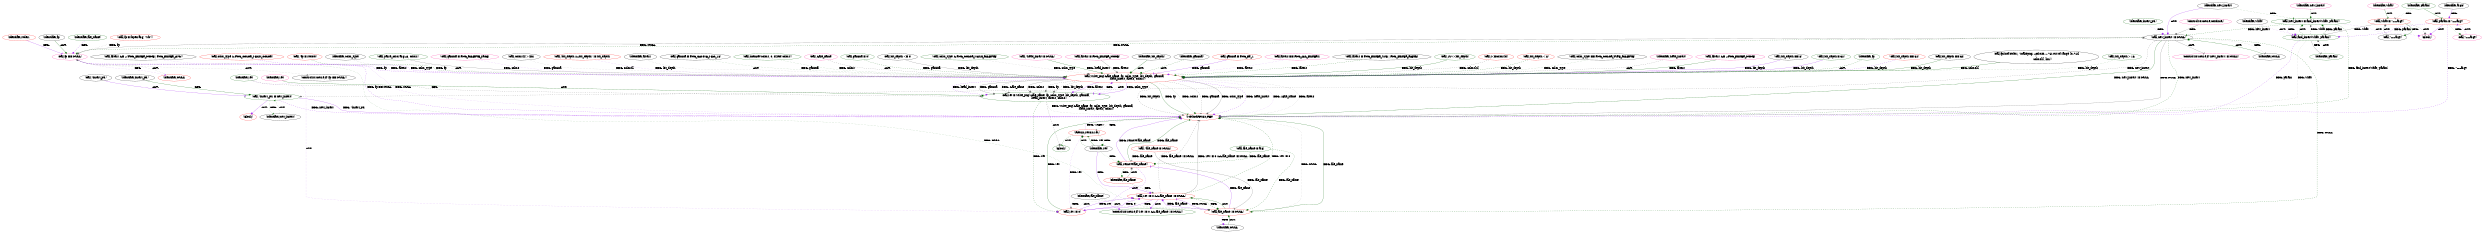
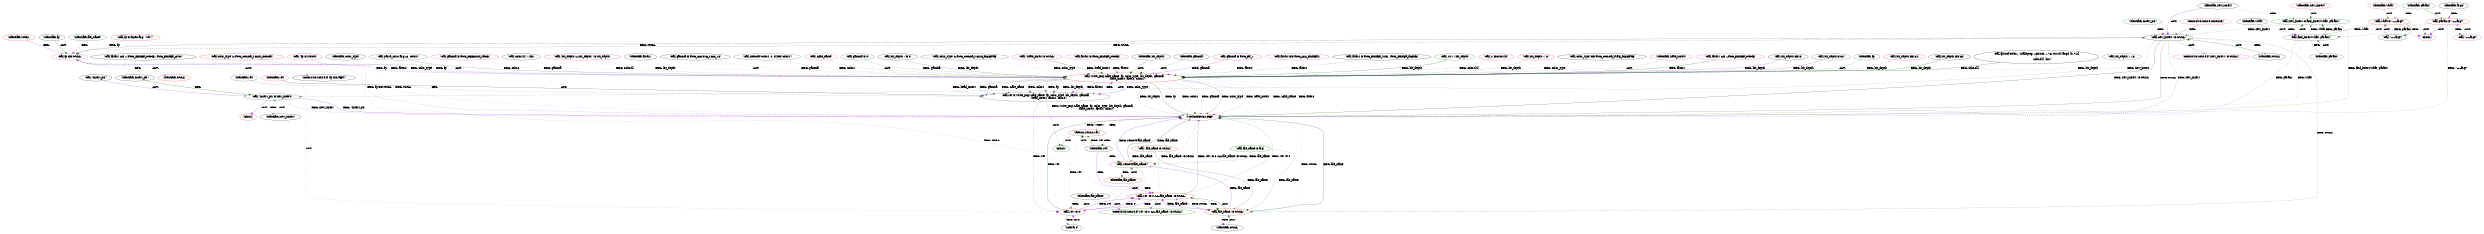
node "(Call,gamma = PNG_PALETTE_sRGB)": label "(Call,gamma = PNG_PALETTE_sRGB)" -> "(Call,gamma = PNG_DEFAULT_sRGB)"
node "(ControlStructure,if (fp == NULL))": label "(ControlStructure,if (fp == NULL))" -> "(ControlStructure,if (fp == RET))"
node "(Literal,0)": added
